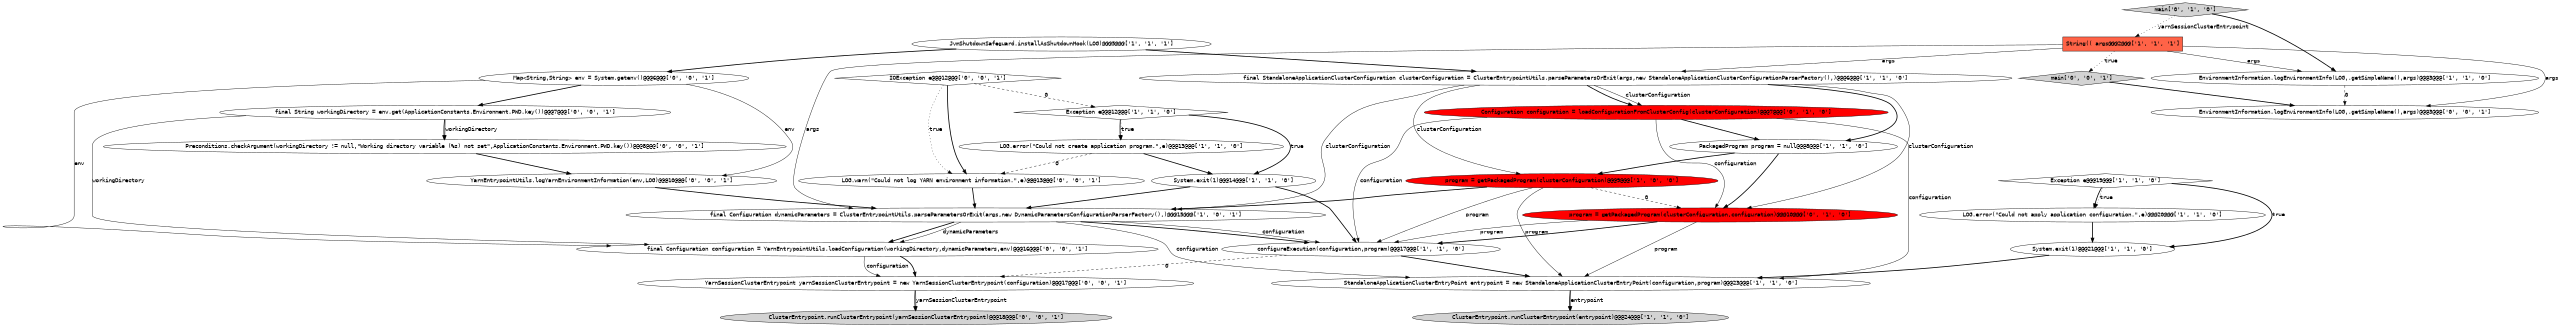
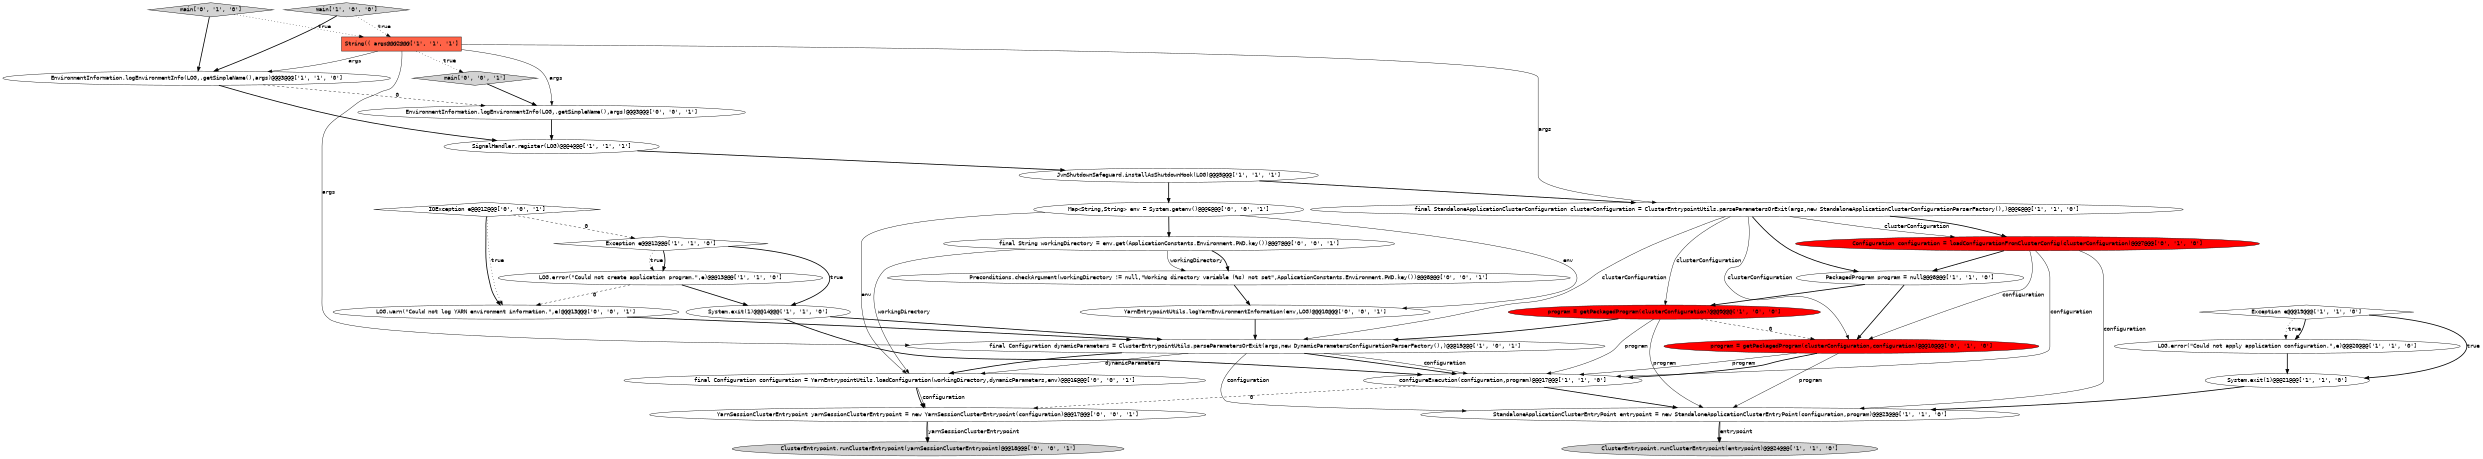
node "main['1', '0', '0']": added
edge "main['0', '1', '0']" -> "String(( args@@@2@@@['1', '1', '1']": label "yarnSessionClusterEntrypoint" -> "true"
node "SignalHandler.register(LOG)@@@4@@@['1', '1', '1']": added
